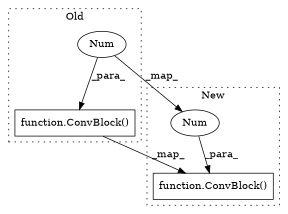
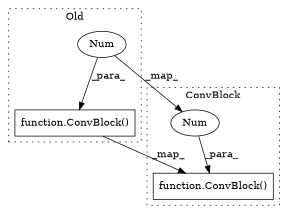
cluster "New": label "New" -> "ConvBlock"
